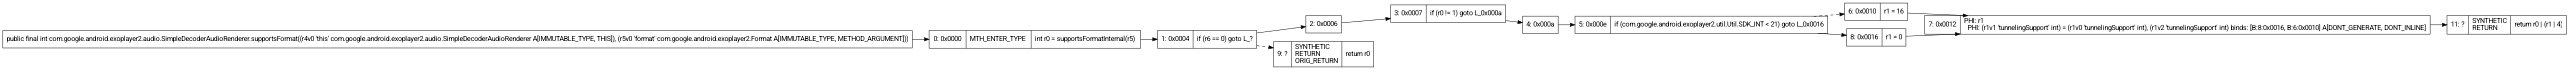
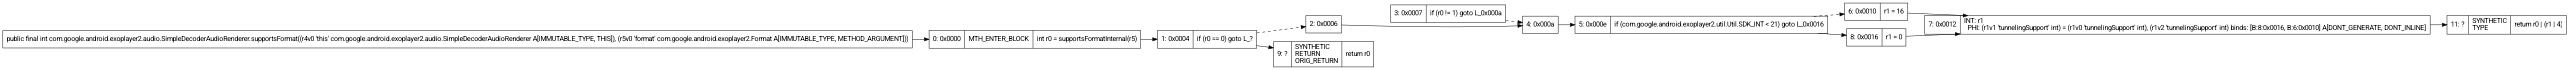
edge "2: 0x0006" -> "3: 0x0007": now "2: 0x0006" -> "4: 0x000a"
edge "3: 0x0007" -> "4: 0x000a": style solid -> dashed
node "7: 0x0012": text "PHI: r1" -> "INT: r1"
node "11: ?": text "RETURN" -> "TYPE"
edge "1: 0x0004" -> "2: 0x0006": style solid -> dashed
node "0: 0x0000": text "MTH_ENTER_TYPE" -> "MTH_ENTER_BLOCK"
node "1: 0x0004": text "if (r6 == 0) goto L_?" -> "if (r0 == 0) goto L_?"
edge "1: 0x0004" -> "9: ?": style dashed -> solid
